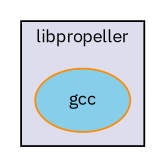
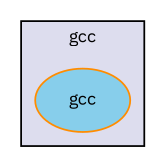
cluster "libpropeller": label "libpropeller" -> "gcc"
